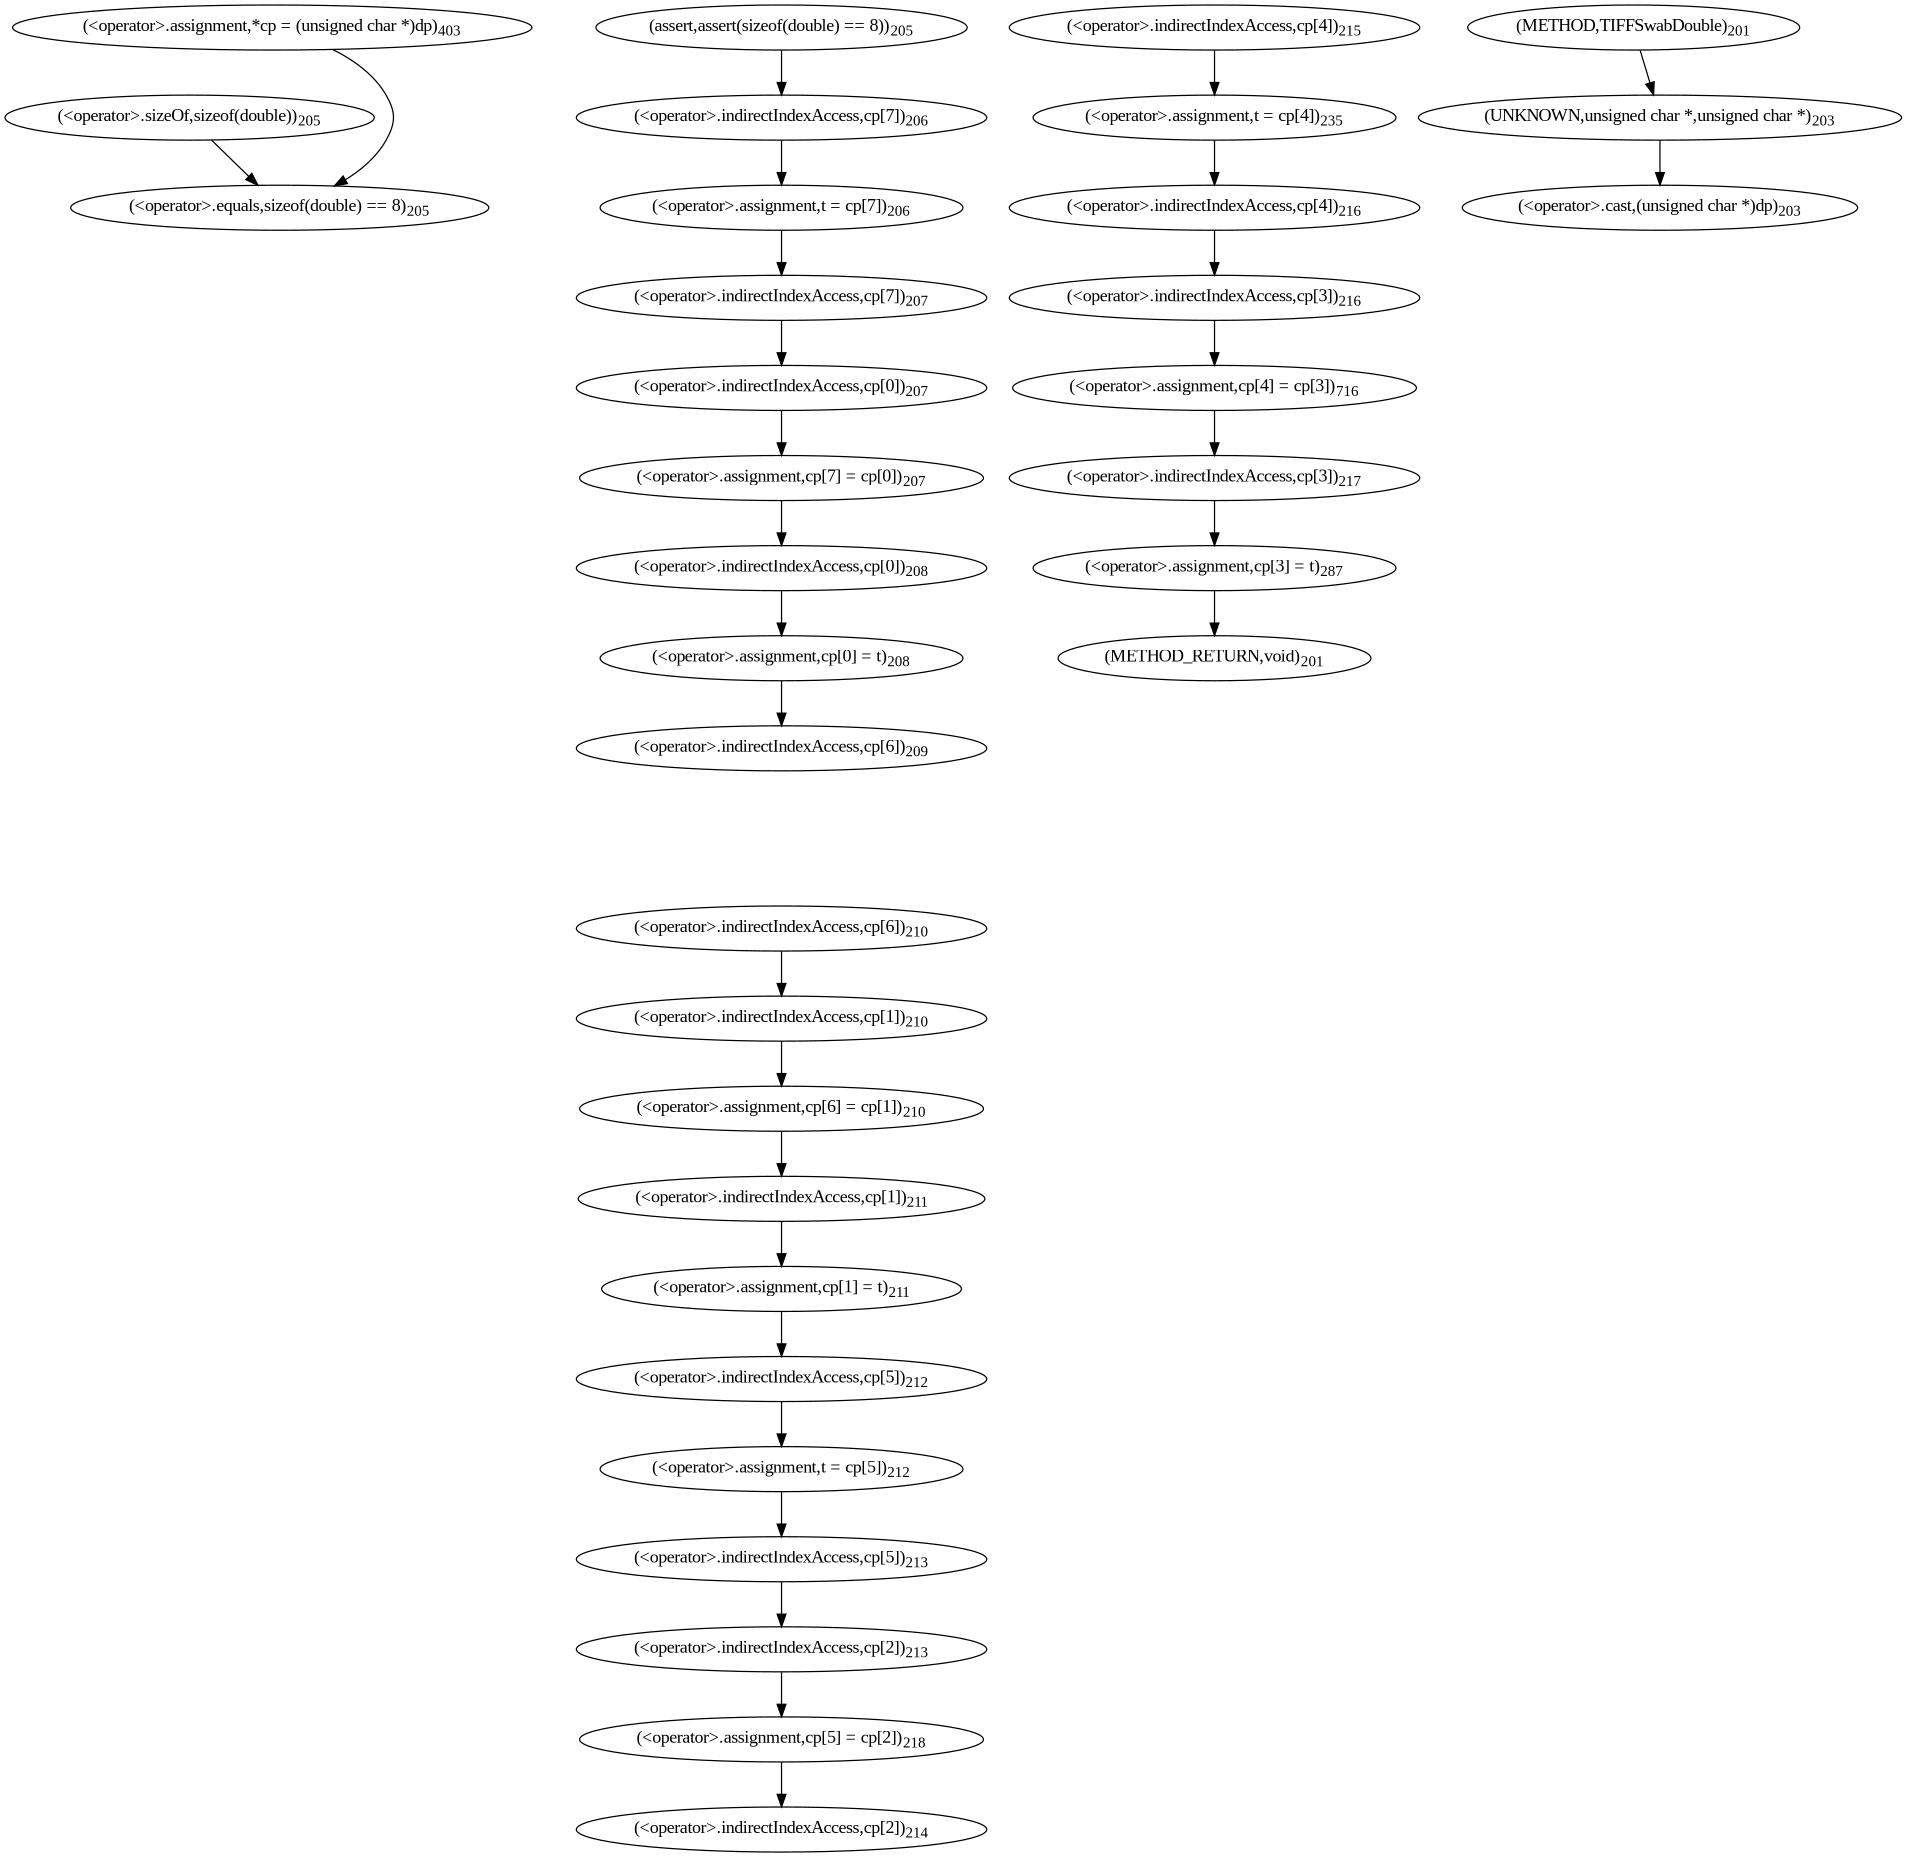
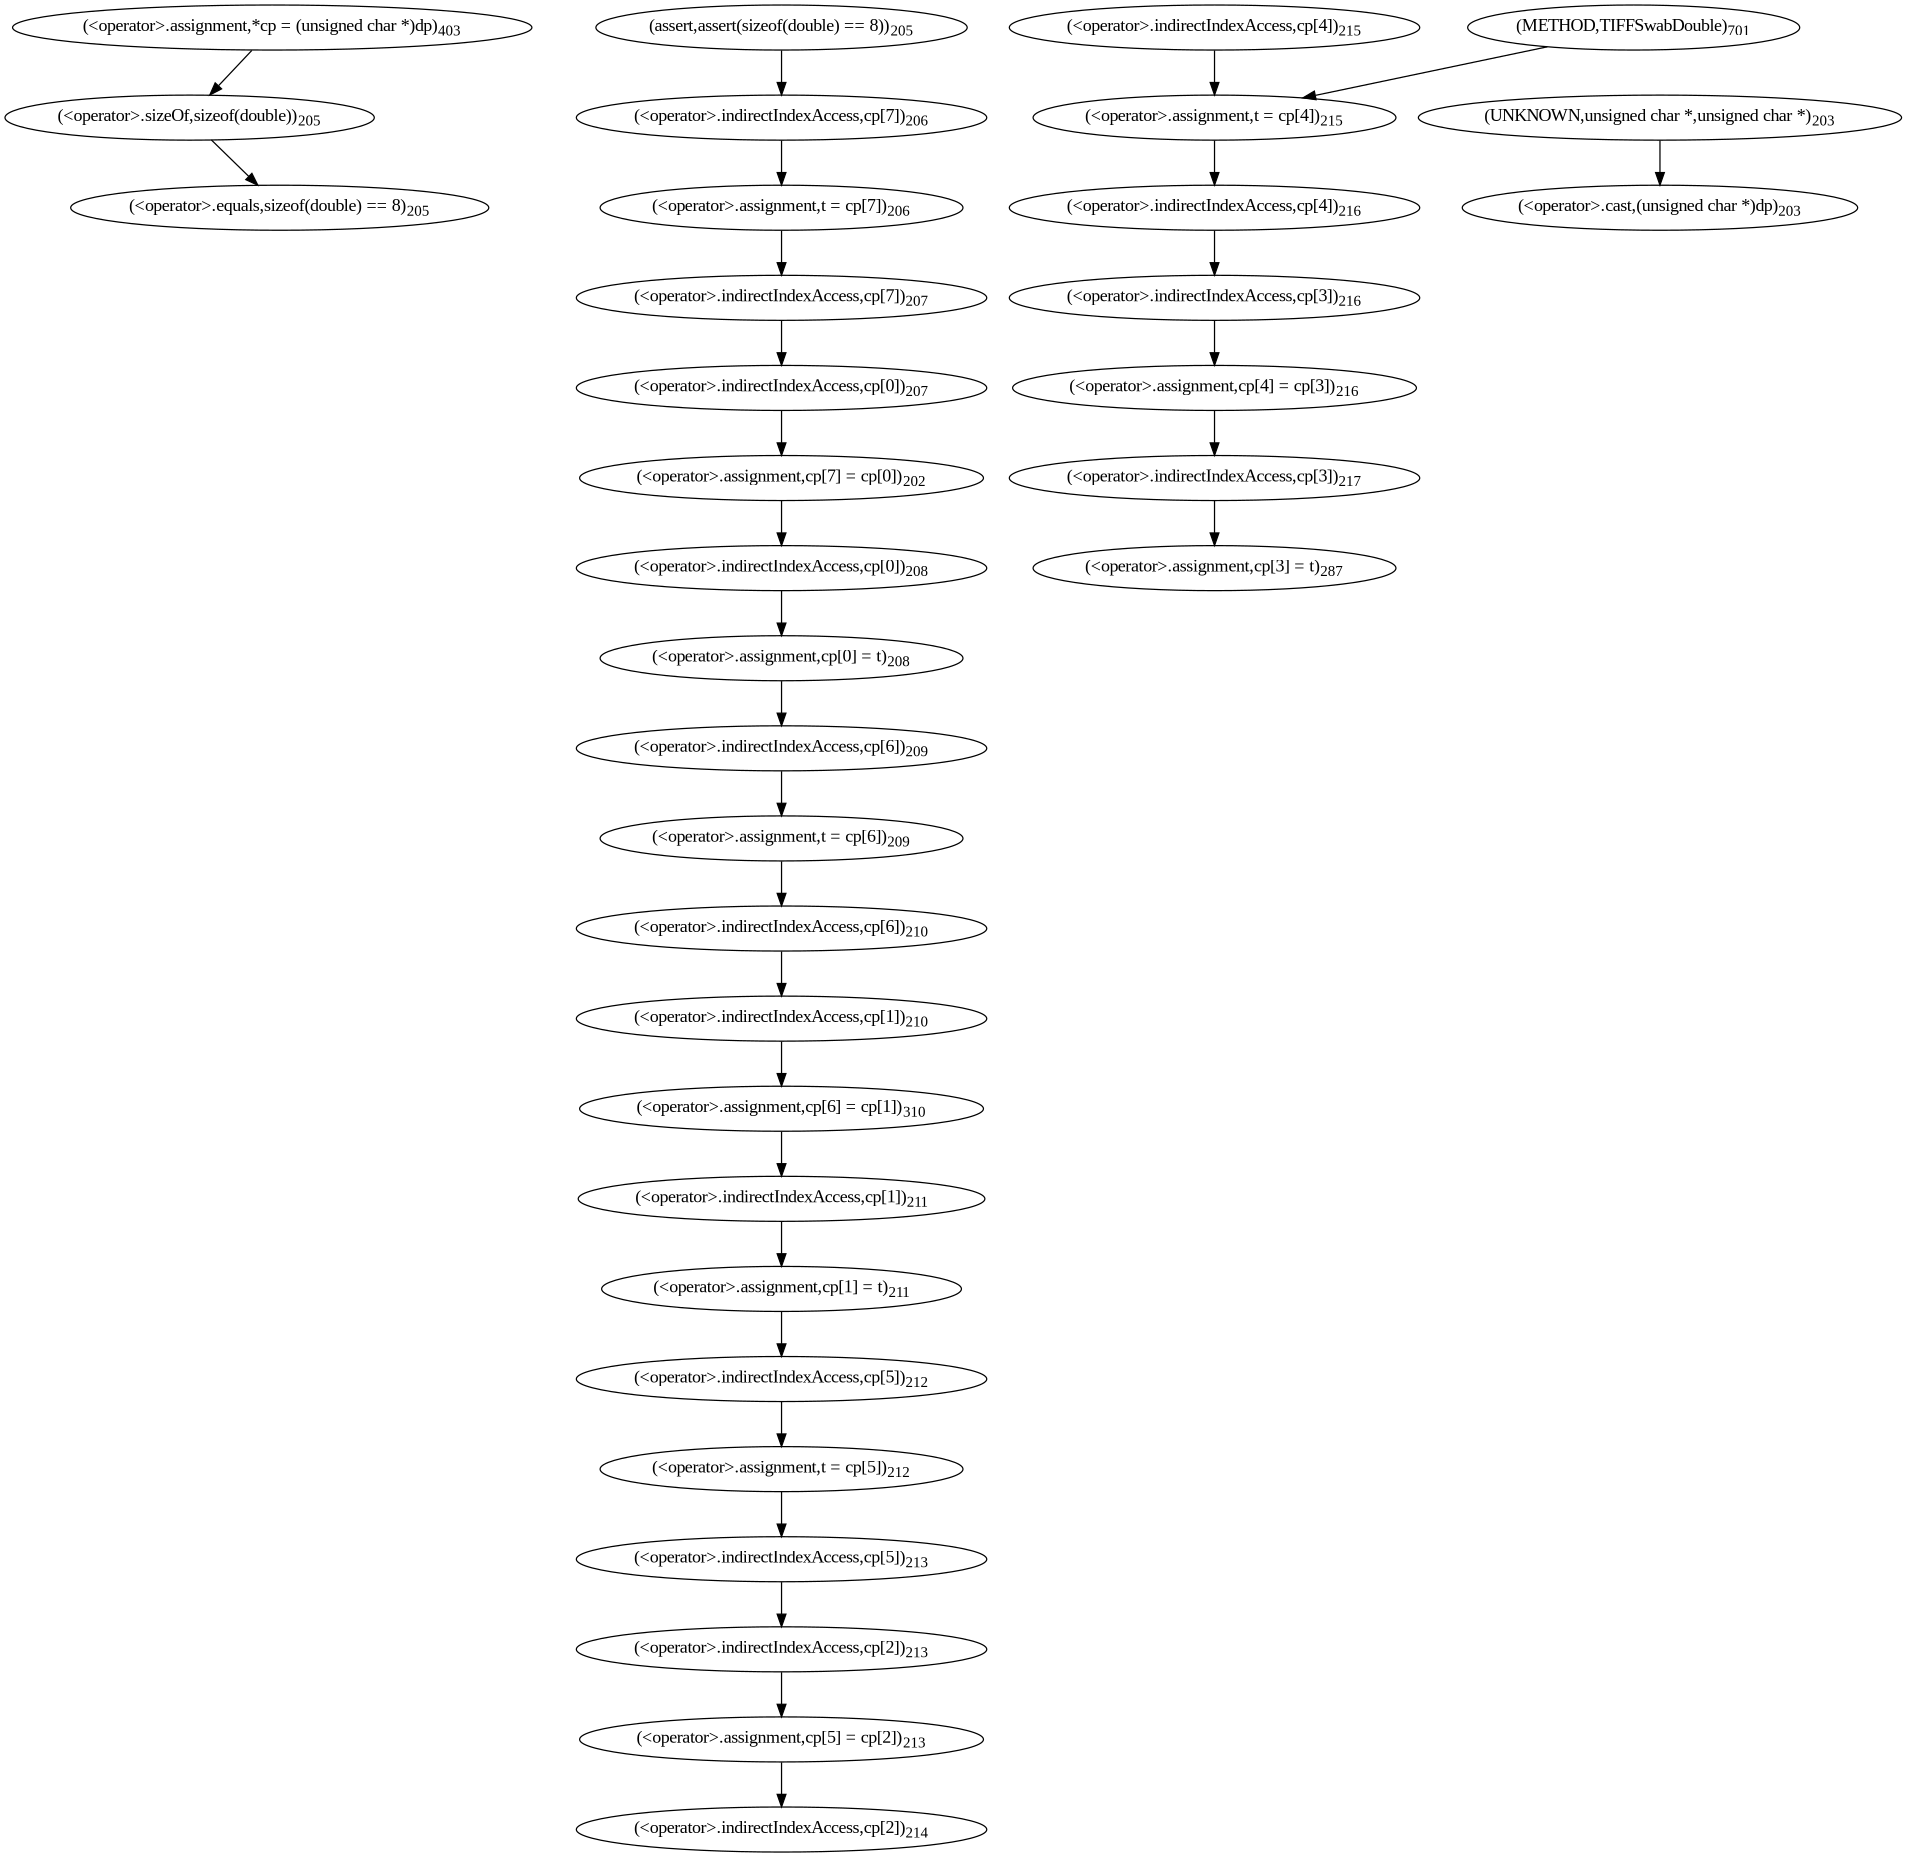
node "(METHOD,TIFFSwabDouble)": text "201" -> "701"
edge "(METHOD,TIFFSwabDouble)" -> "(UNKNOWN,unsigned char *,unsigned char *)": now "(METHOD,TIFFSwabDouble)" -> "(<operator>.assignment,t = cp[4])"
edge "(<operator>.assignment,*cp = (unsigned char *)dp)" -> "(<operator>.equals,sizeof(double) == 8)": now "(<operator>.assignment,*cp = (unsigned char *)dp)" -> "(<operator>.sizeOf,sizeof(double))"
node "(<operator>.assignment,t = cp[4])": text "235" -> "215"
node "(<operator>.assignment,cp[4] = cp[3])": text "716" -> "216"
node "(<operator>.assignment,cp[7] = cp[0])": text "207" -> "202"
node "(METHOD_RETURN,void)": removed
node "(<operator>.assignment,t = cp[6])": added
node "(<operator>.assignment,cp[6] = cp[1])": text "210" -> "310"
node "(<operator>.assignment,cp[5] = cp[2])": text "218" -> "213"
